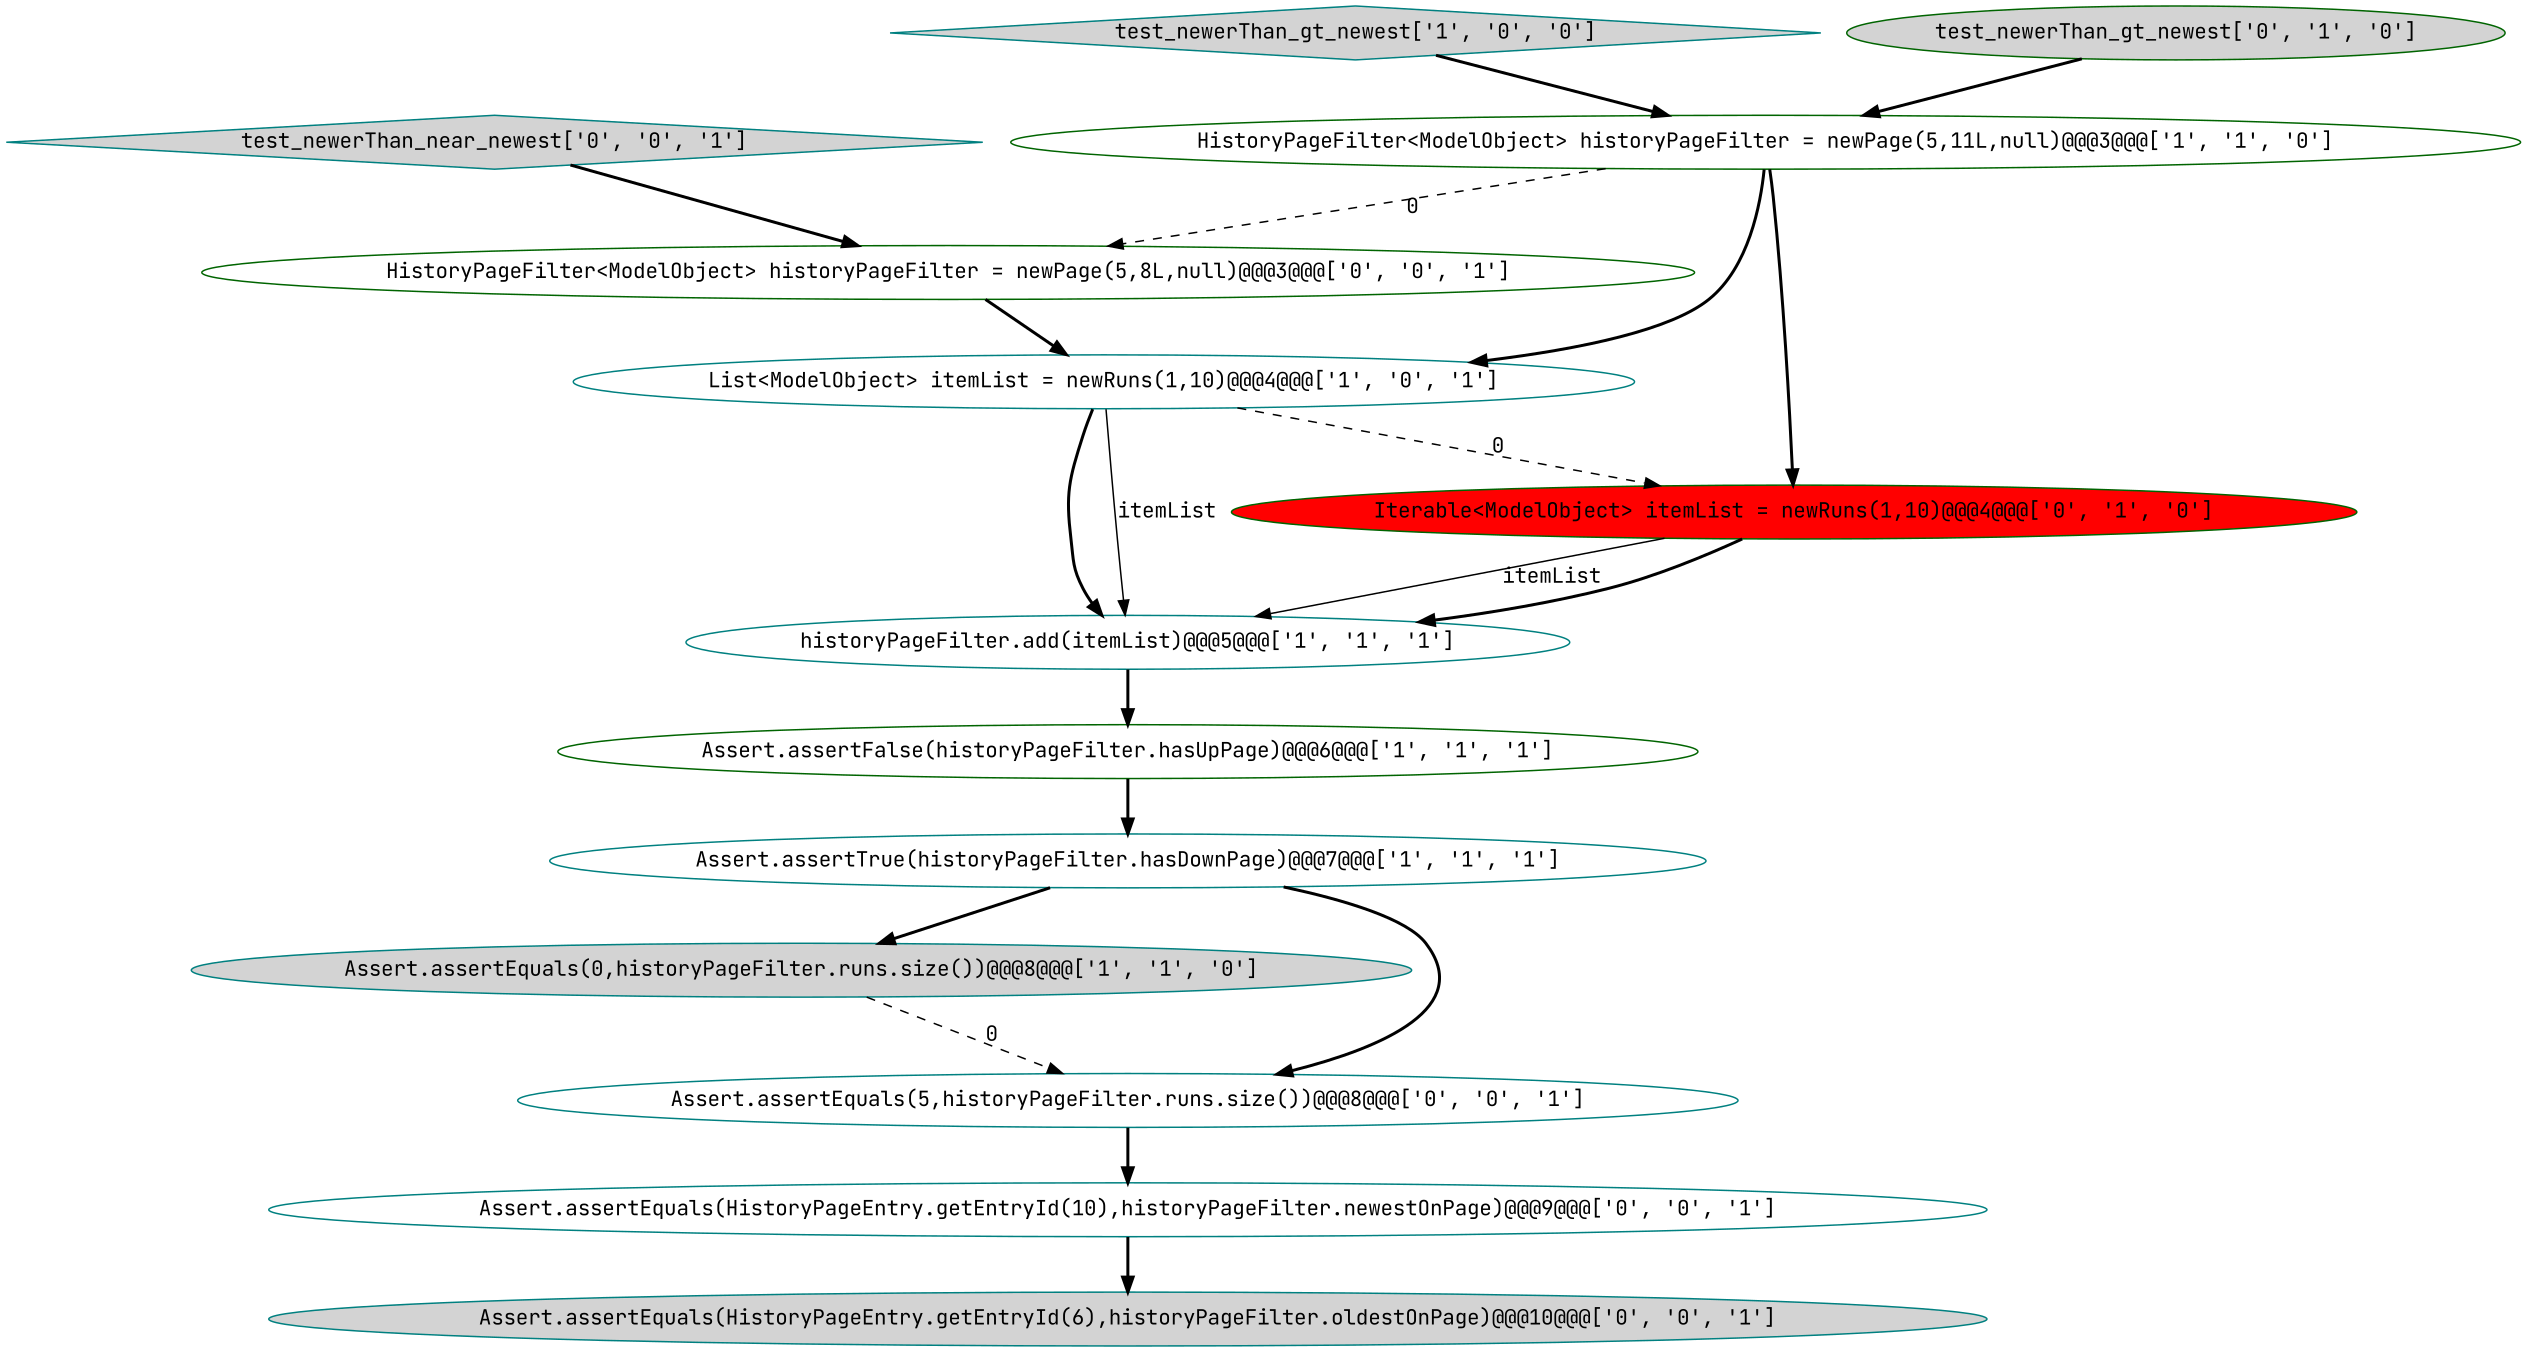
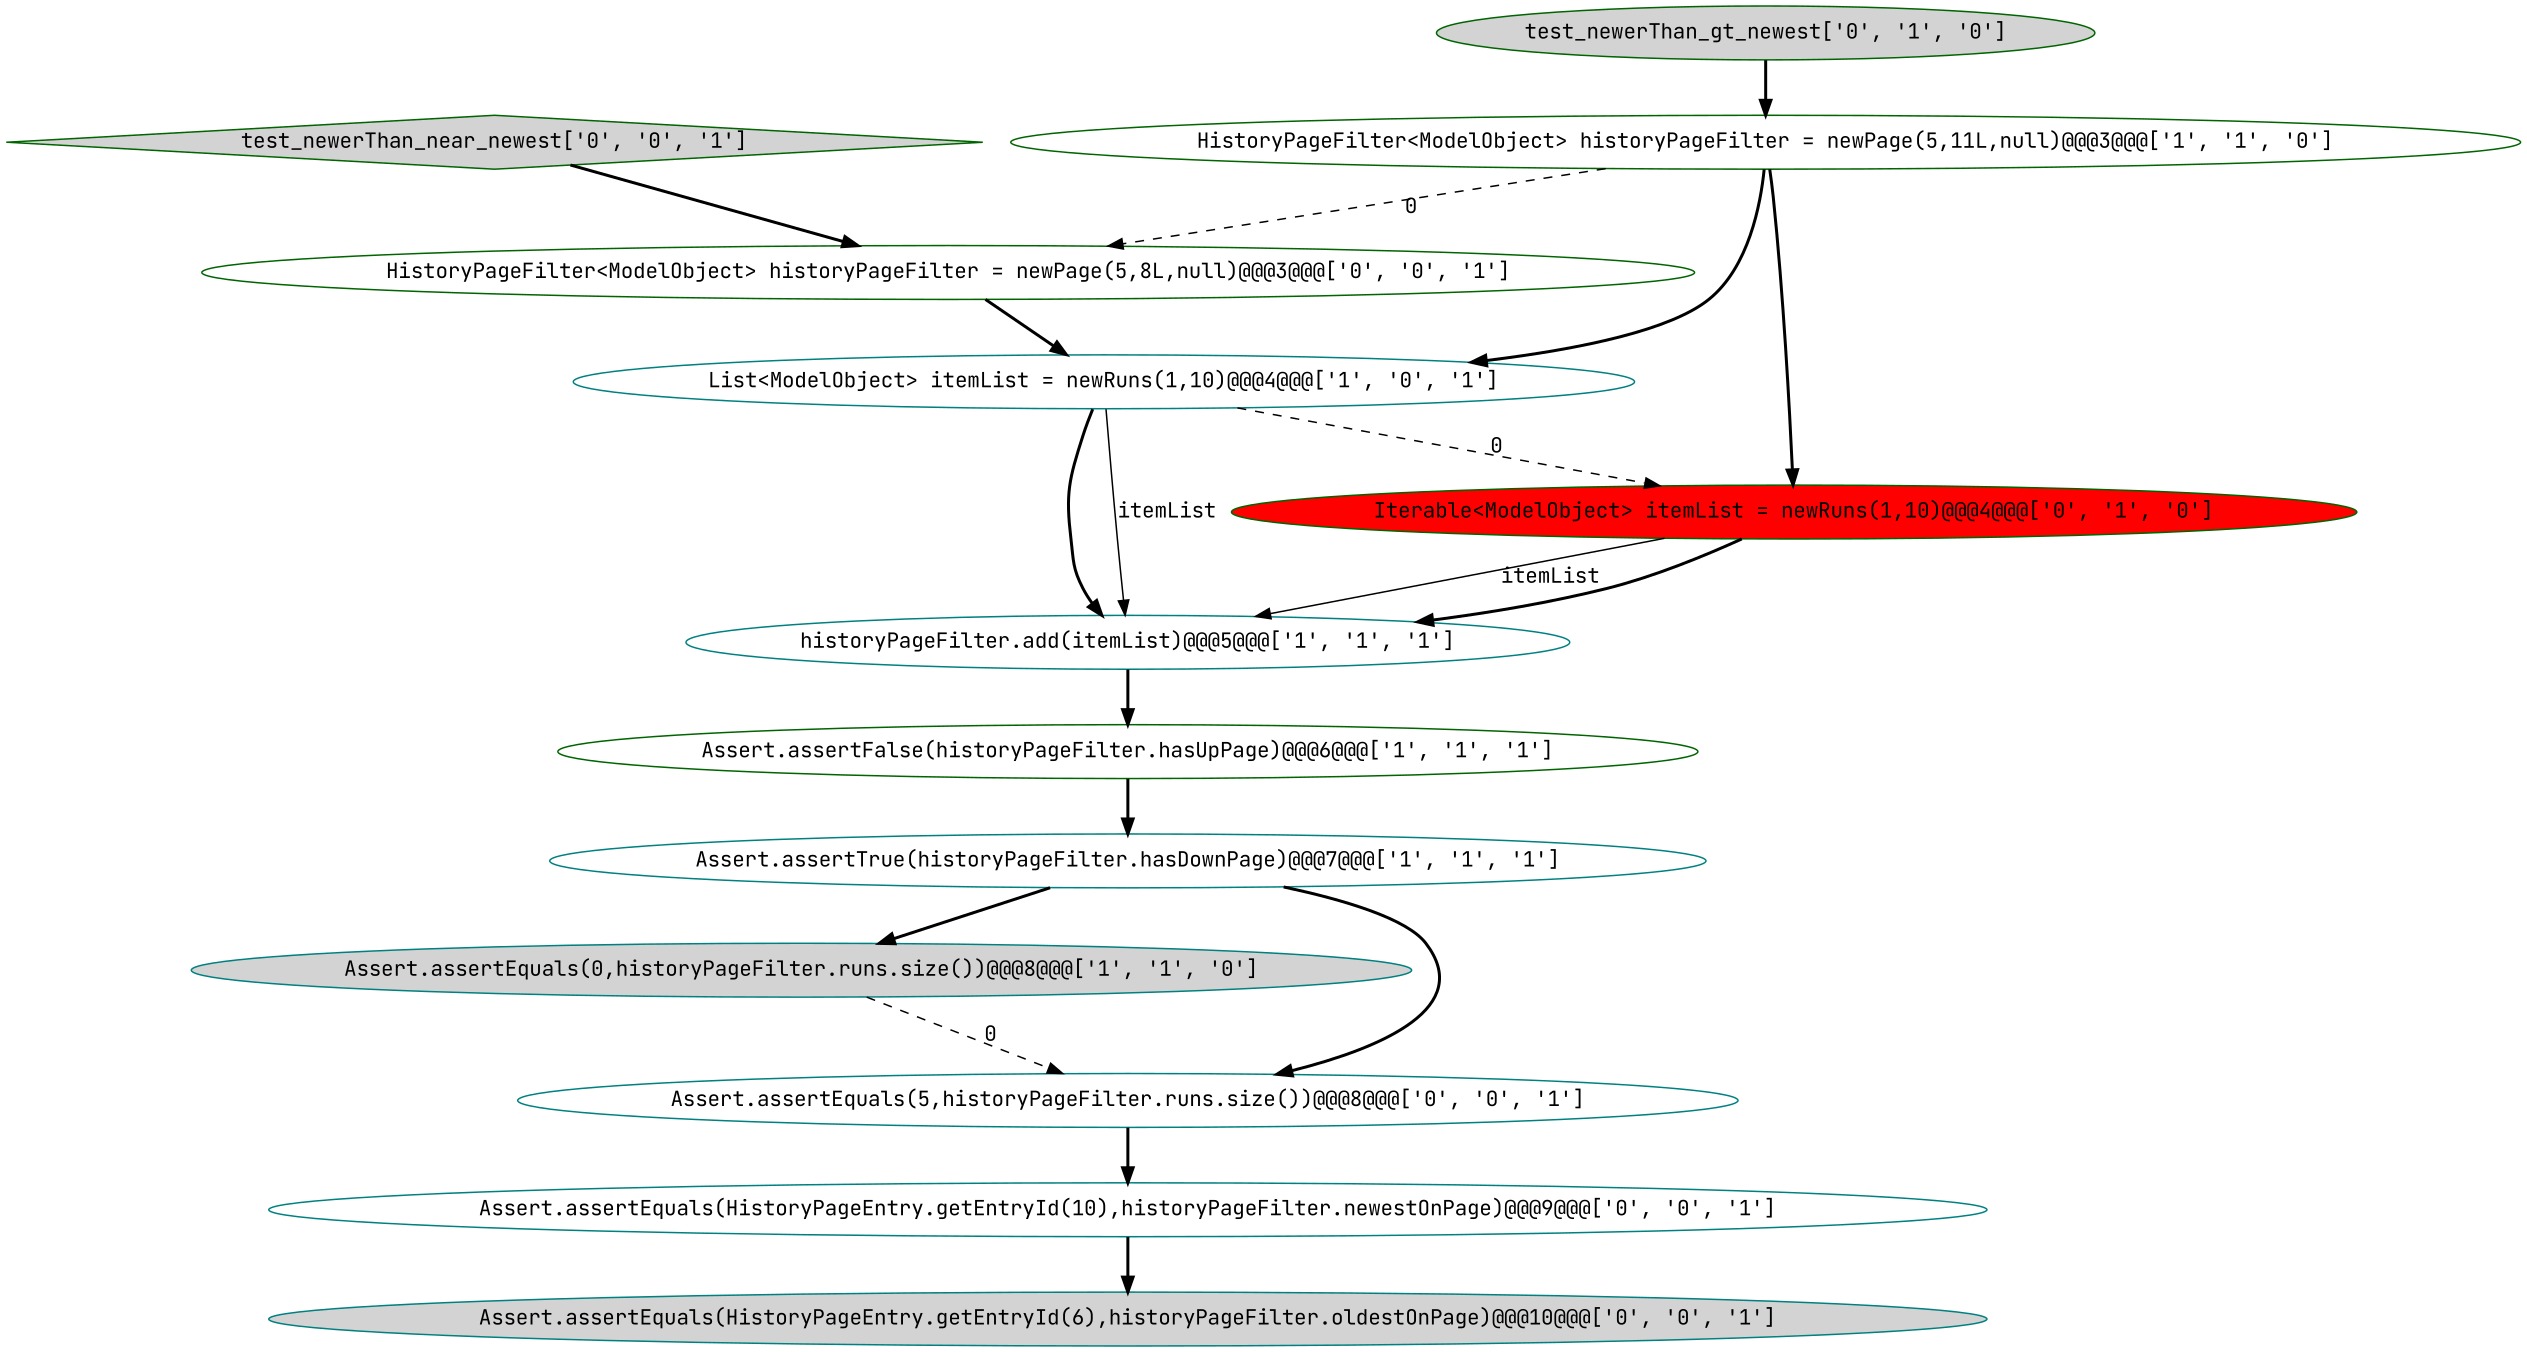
node "test_newerThan_gt_newest['1', '0', '0']": removed
node "test_newerThan_near_newest['0', '0', '1']": color teal -> darkgreen
